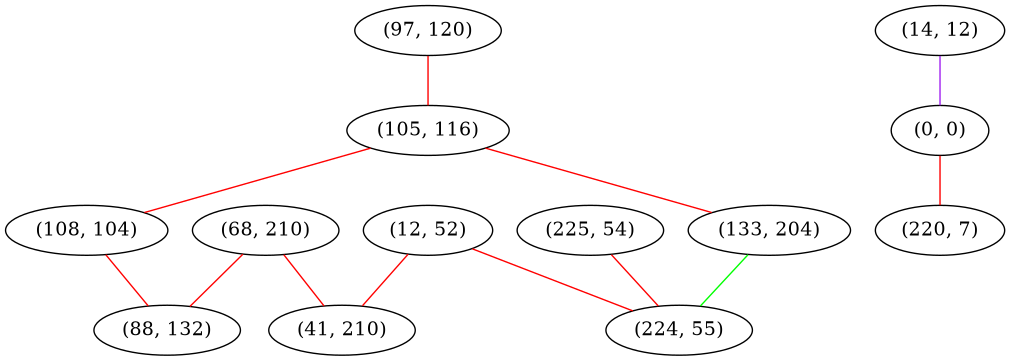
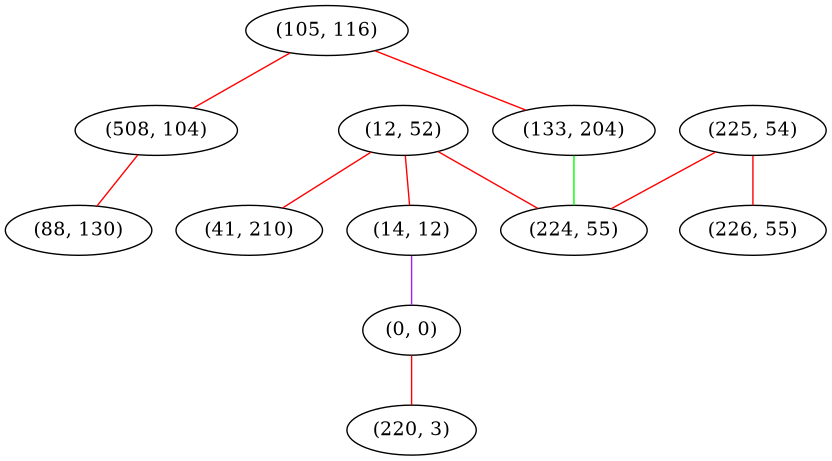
node "(97, 120)": removed
edge "(12, 52)" -- "(14, 12)": added
node "(108, 104)": label "(108, 104)" -> "(508, 104)"
node "(68, 210)": removed
node "(226, 55)": added
node "(220, 7)": label "(220, 7)" -> "(220, 3)"
node "(88, 132)": label "(88, 132)" -> "(88, 130)"
